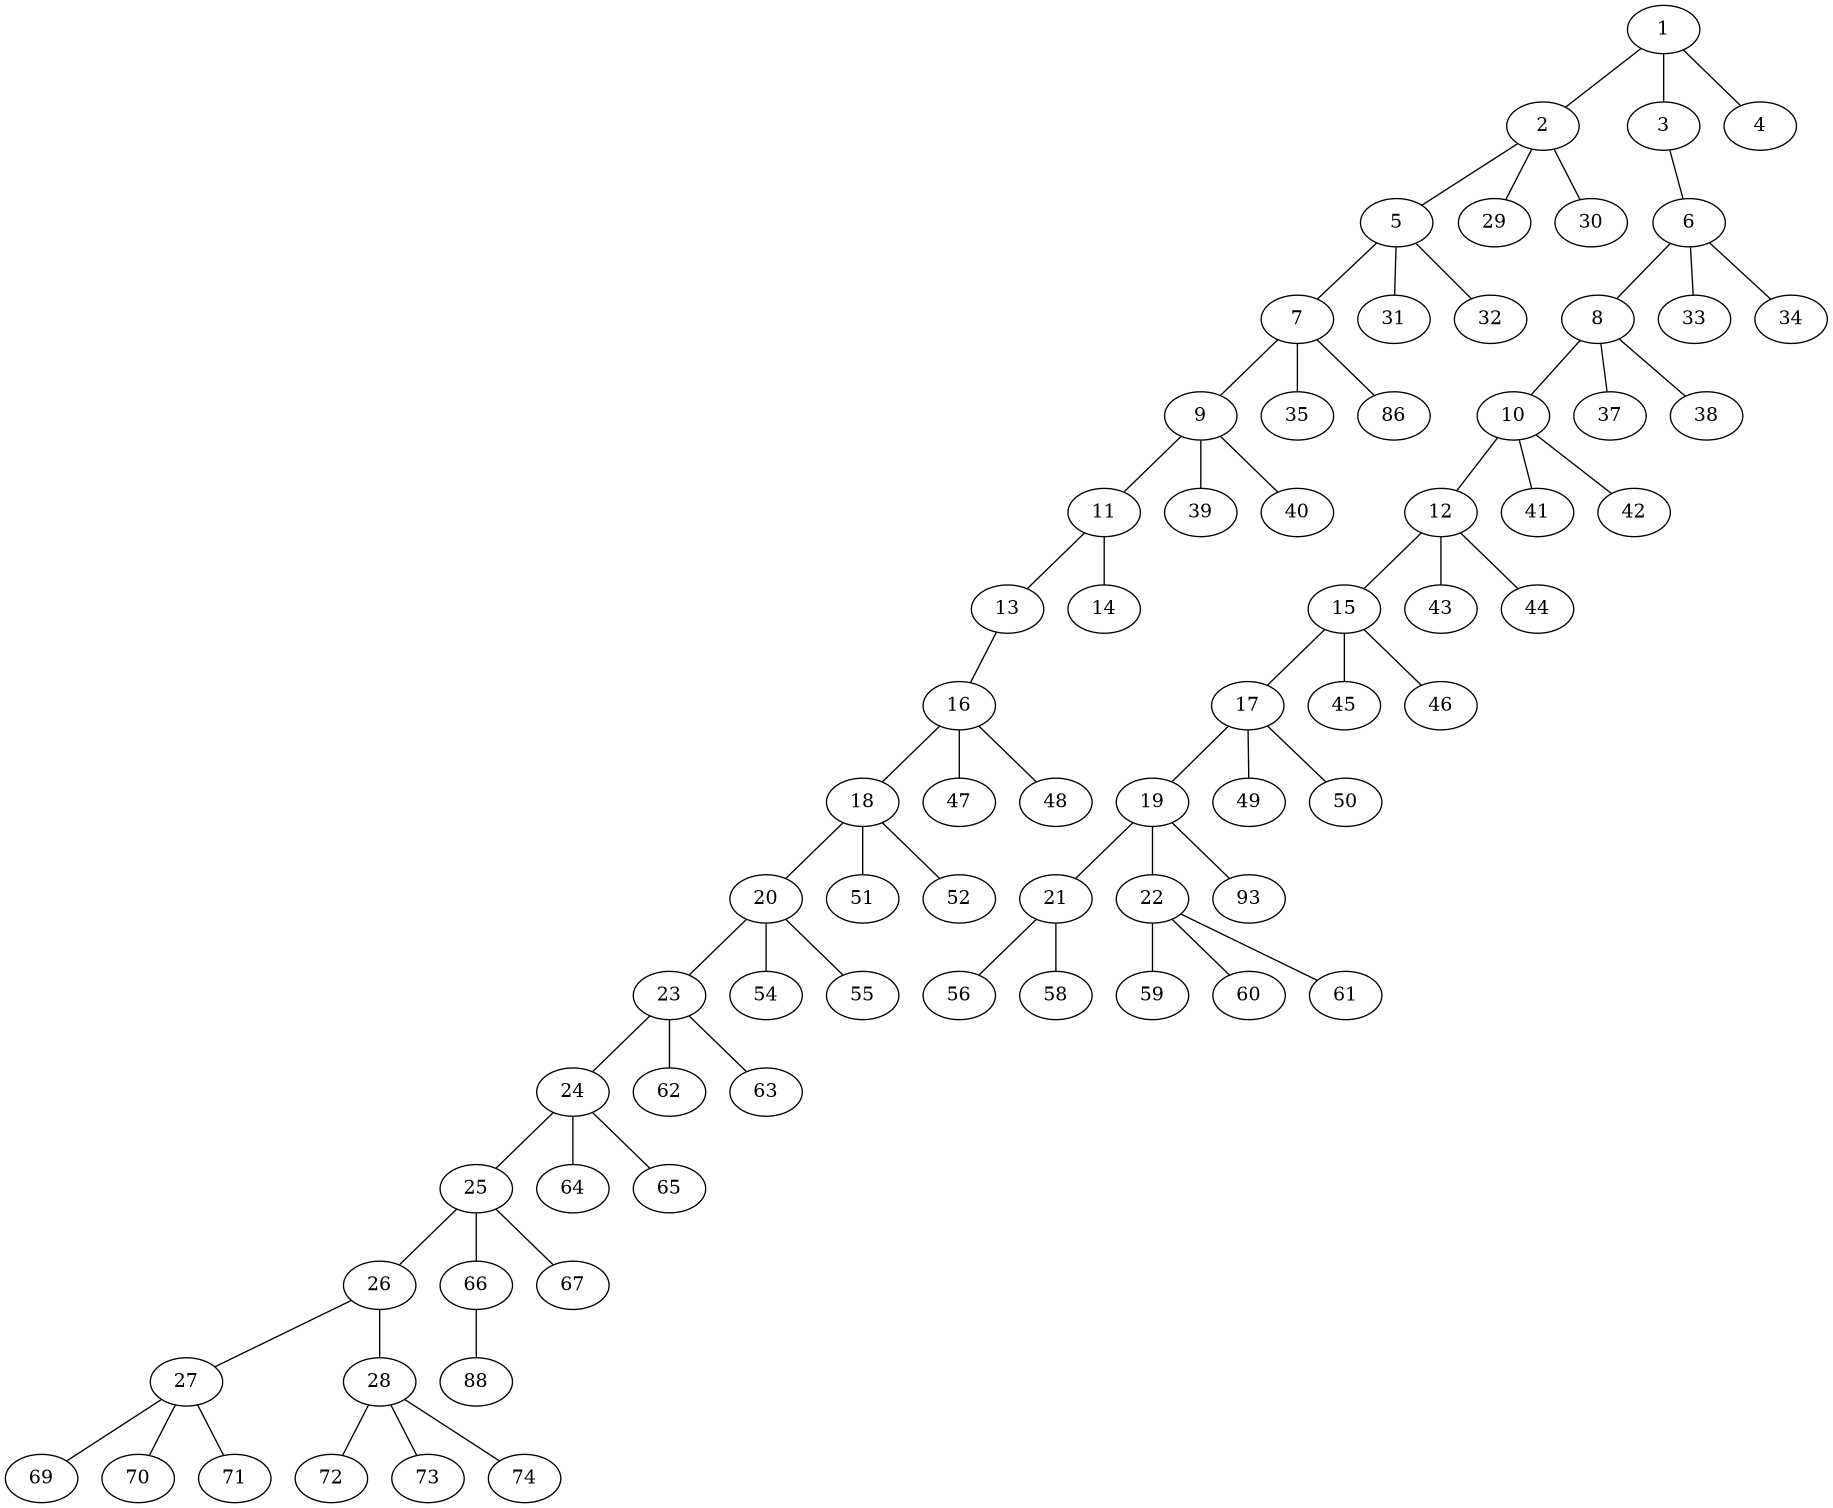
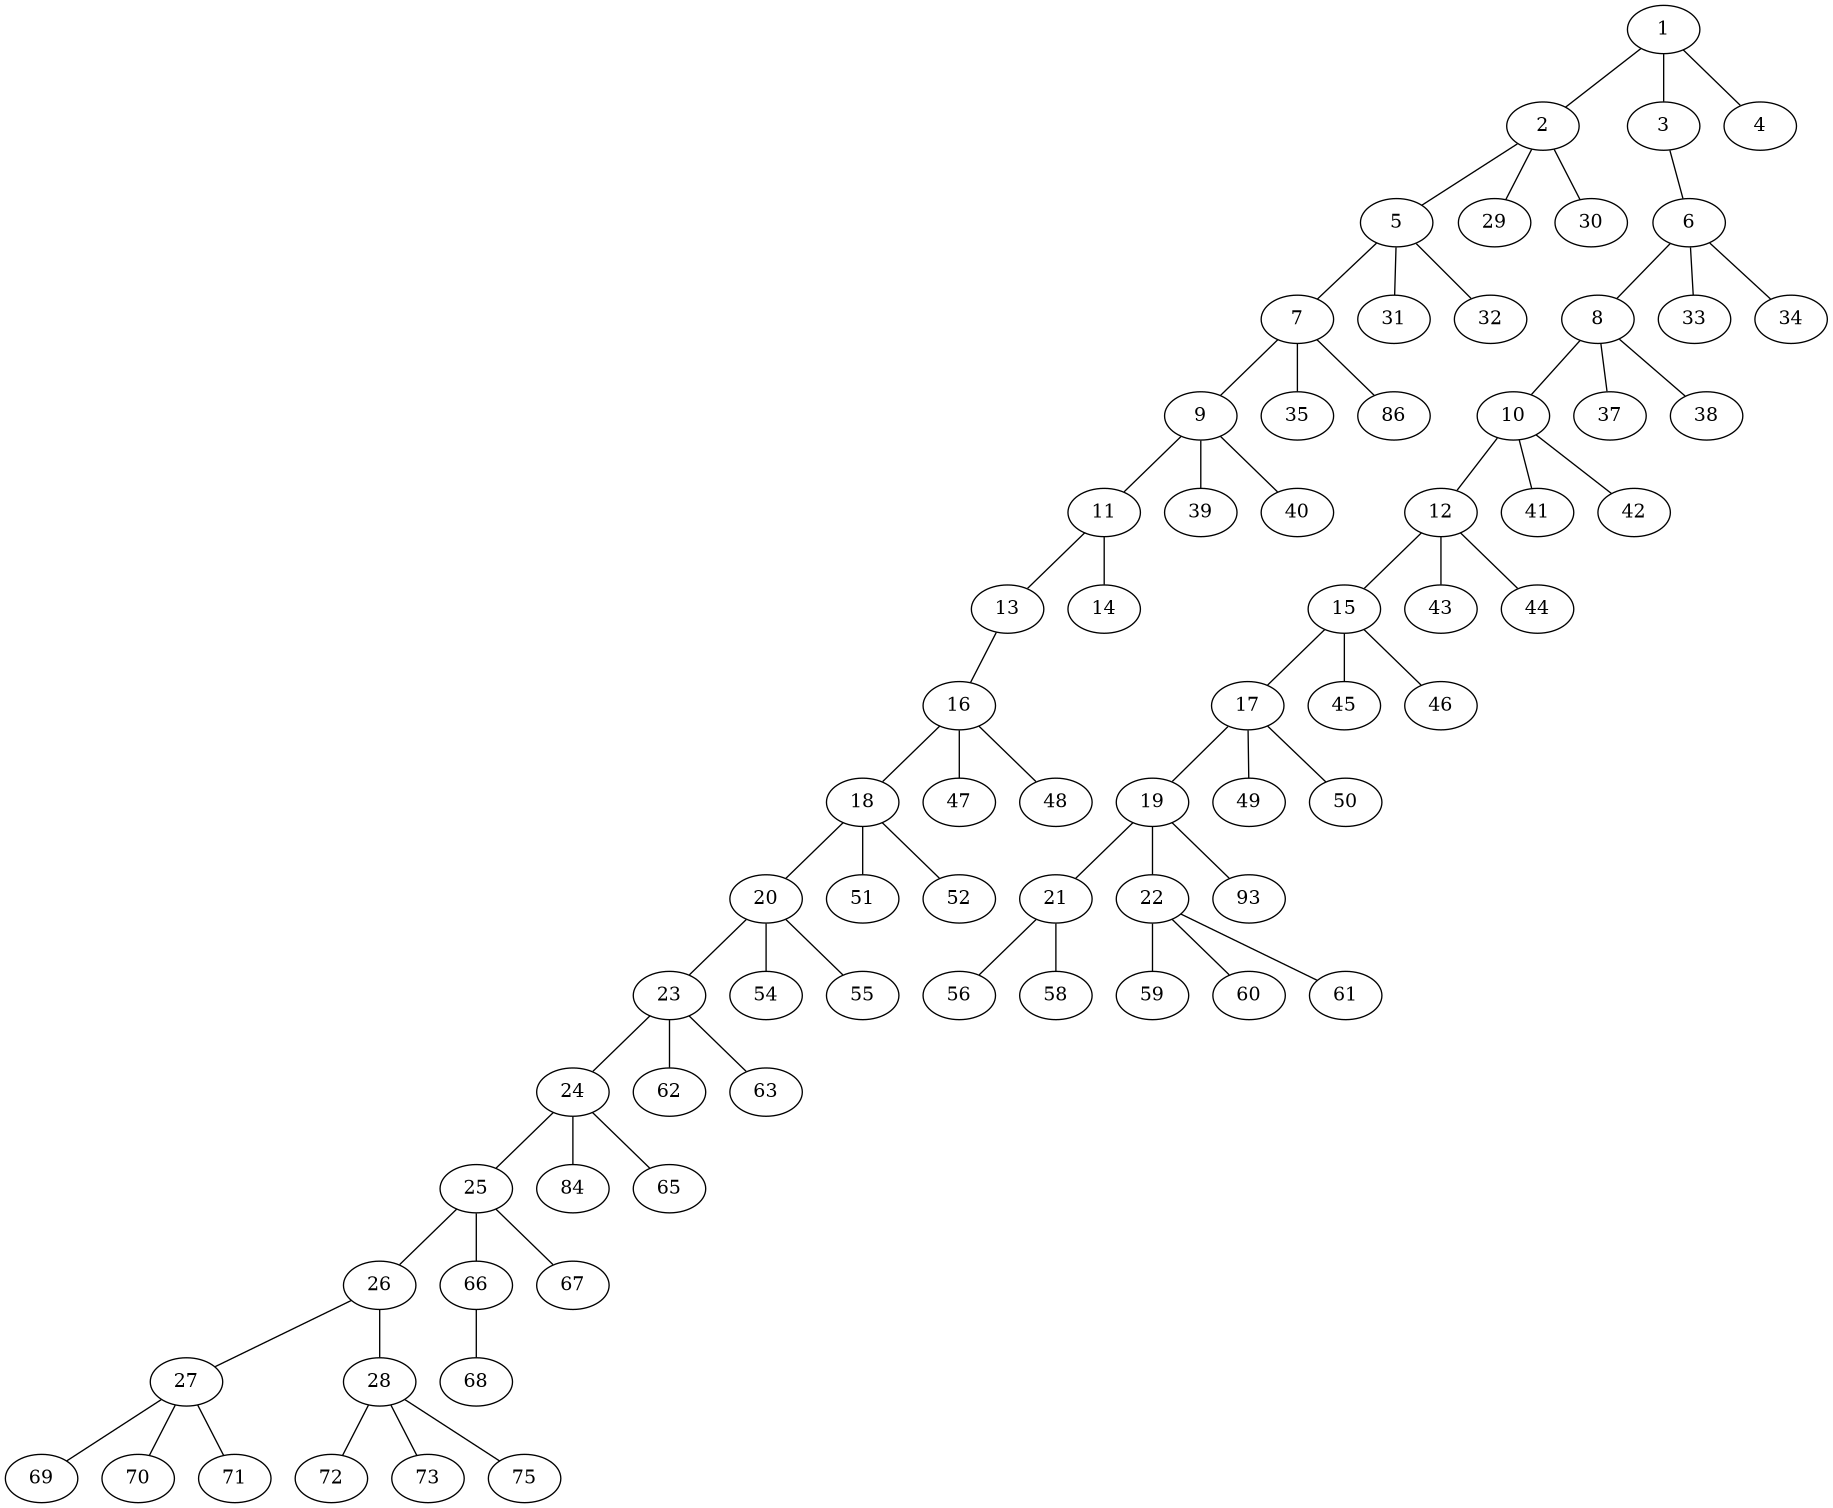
node "64": label "64" -> "84"
node "88": label "88" -> "68"
node "74": label "74" -> "75"
